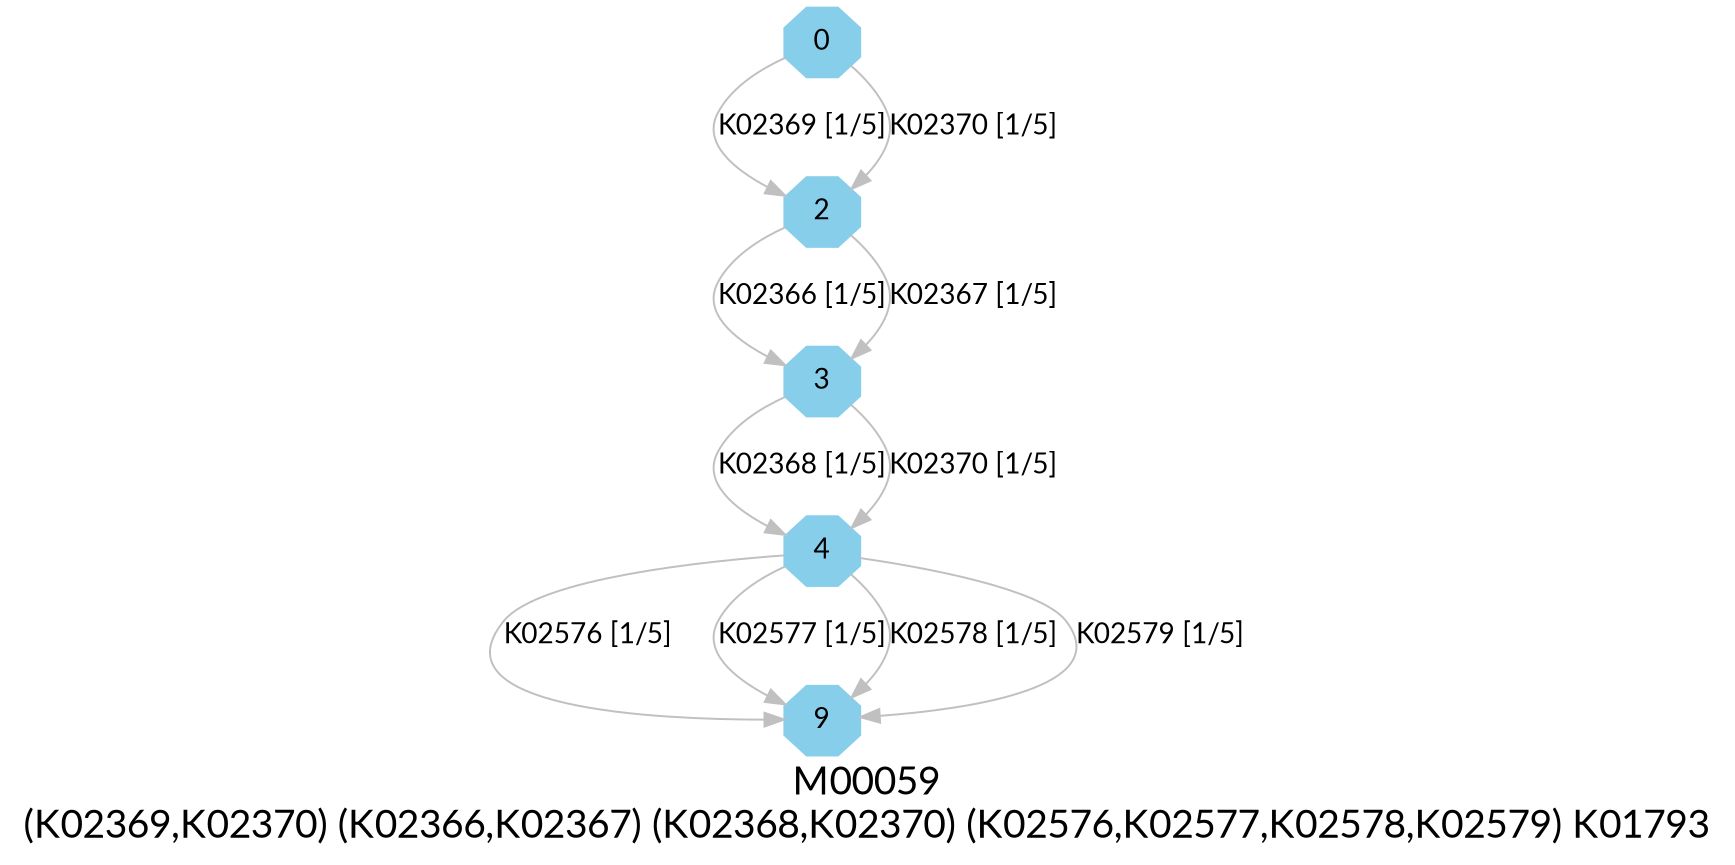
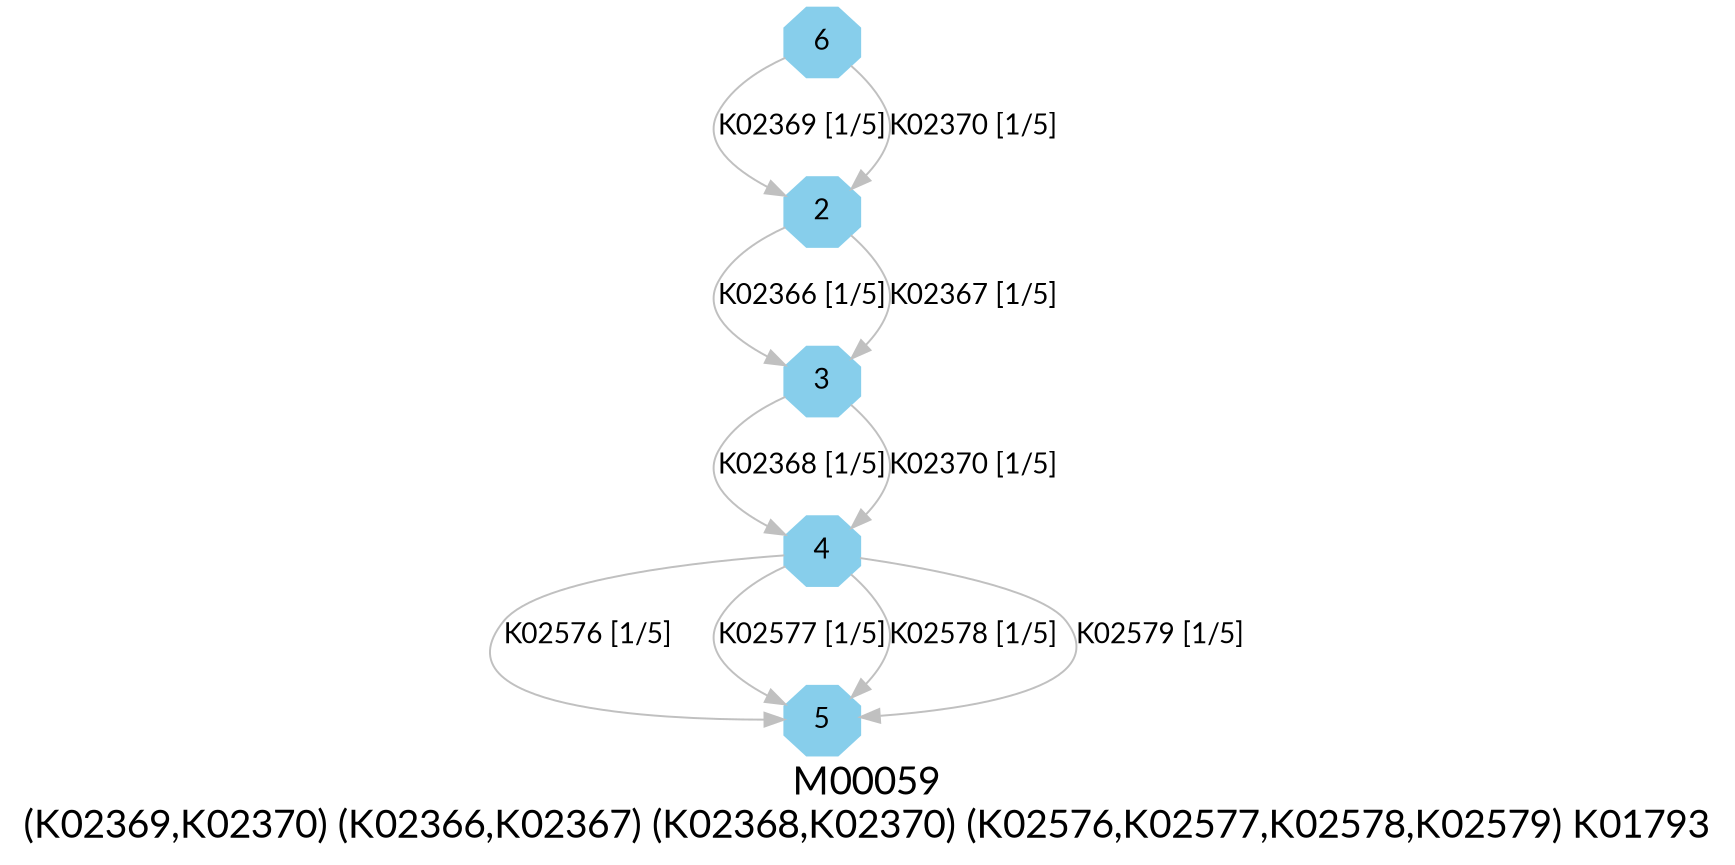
node "0": label "0" -> "6"
node "9": label "9" -> "5"
